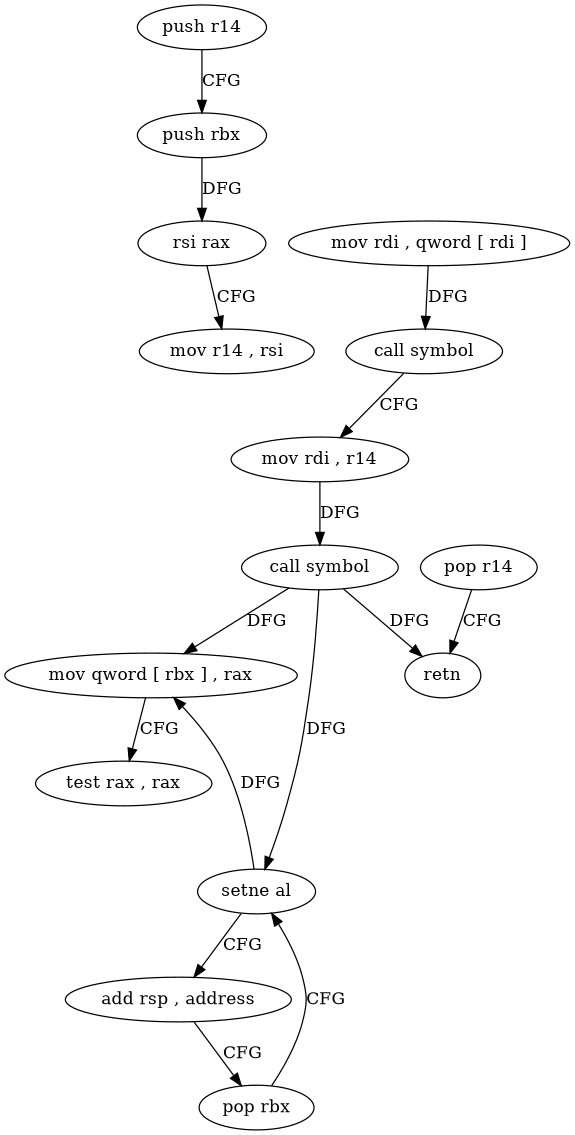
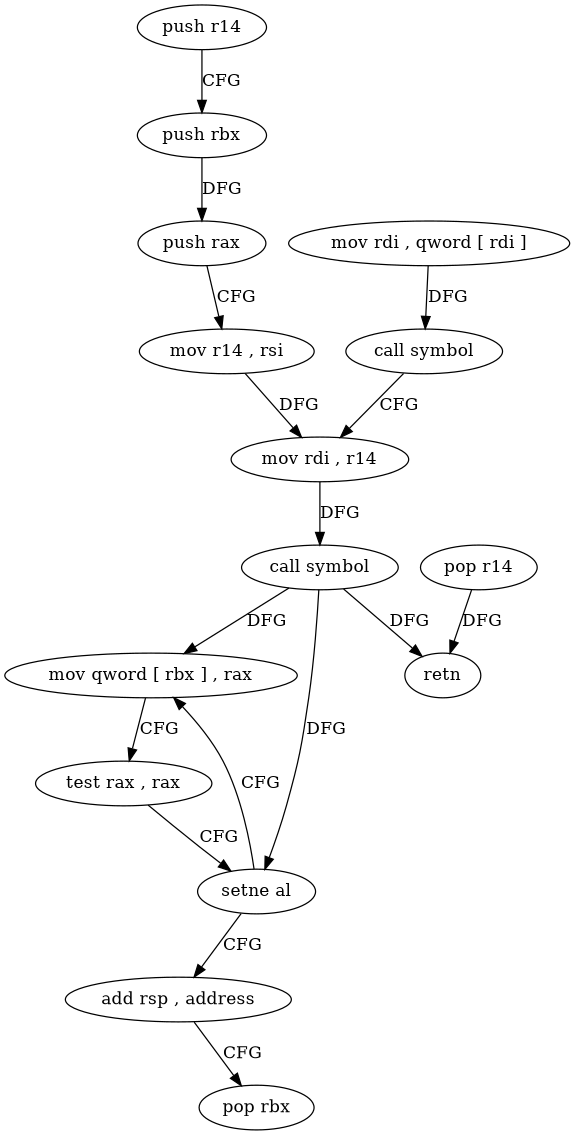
node "rsi rax": label "rsi rax" -> "push rax"
edge "mov r14 , rsi" -> "mov rdi , r14": added, label "DFG"
edge "pop r14" -> "retn": label "CFG" -> "DFG"
edge "setne al" -> "mov qword [ rbx ] , rax": label "DFG" -> "CFG"
edge "pop rbx" -> "setne al": now "test rax , rax" -> "setne al"
